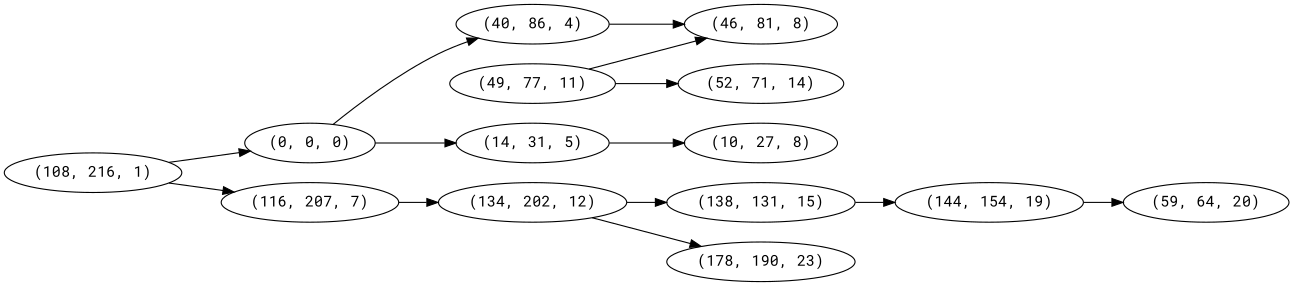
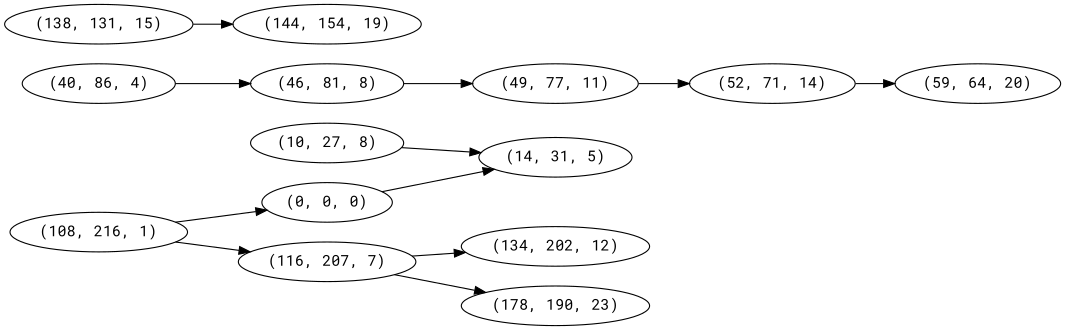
edge "(49, 77, 11)" -> "(46, 81, 8)": reversed
edge "(0, 0, 0)" -> "(40, 86, 4)": removed
edge "(14, 31, 5)" -> "(10, 27, 8)": reversed
edge "(134, 202, 12)" -> "(138, 131, 15)": removed
edge "(144, 154, 19)" -> "(59, 64, 20)": now "(52, 71, 14)" -> "(59, 64, 20)"
edge "(134, 202, 12)" -> "(178, 190, 23)": now "(116, 207, 7)" -> "(178, 190, 23)"
